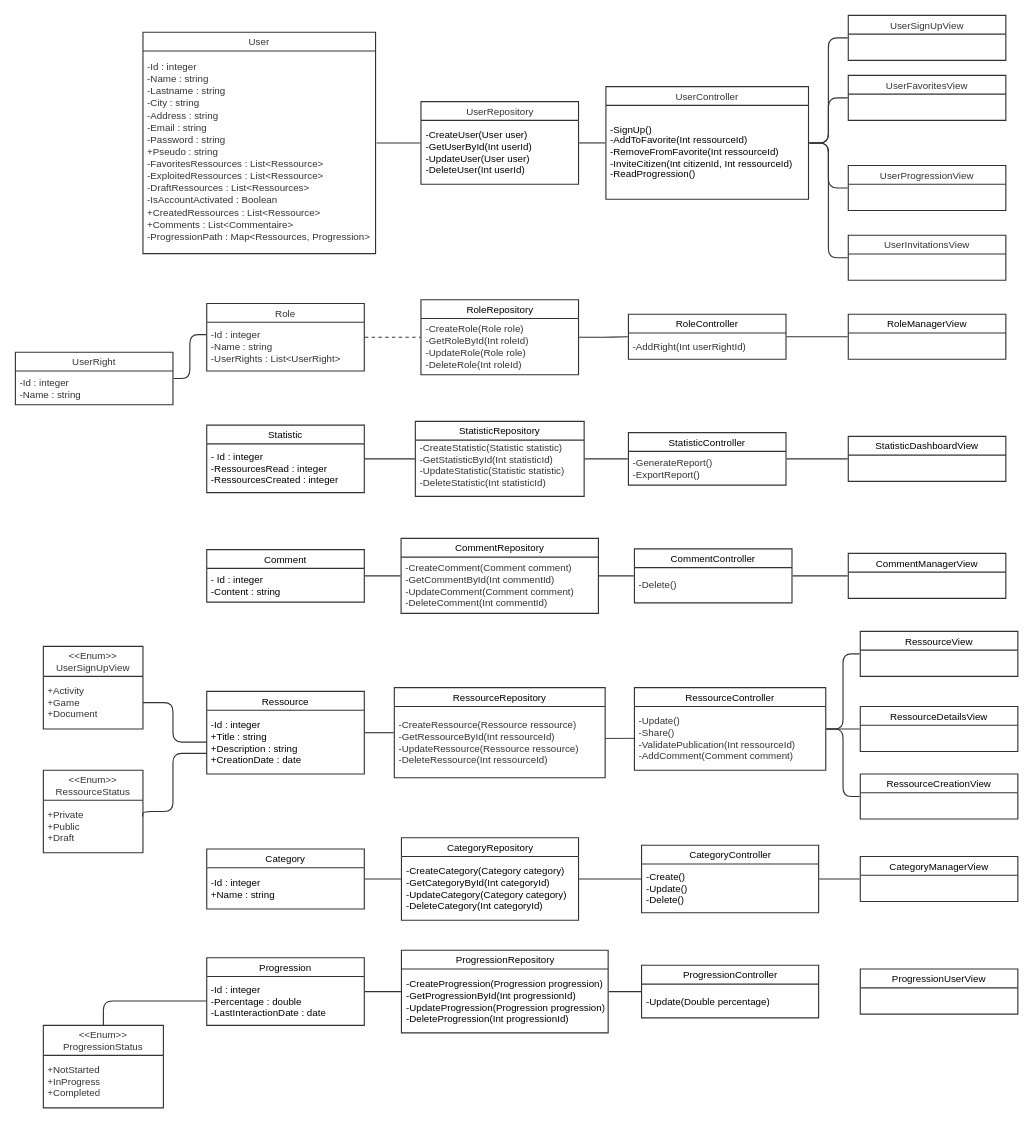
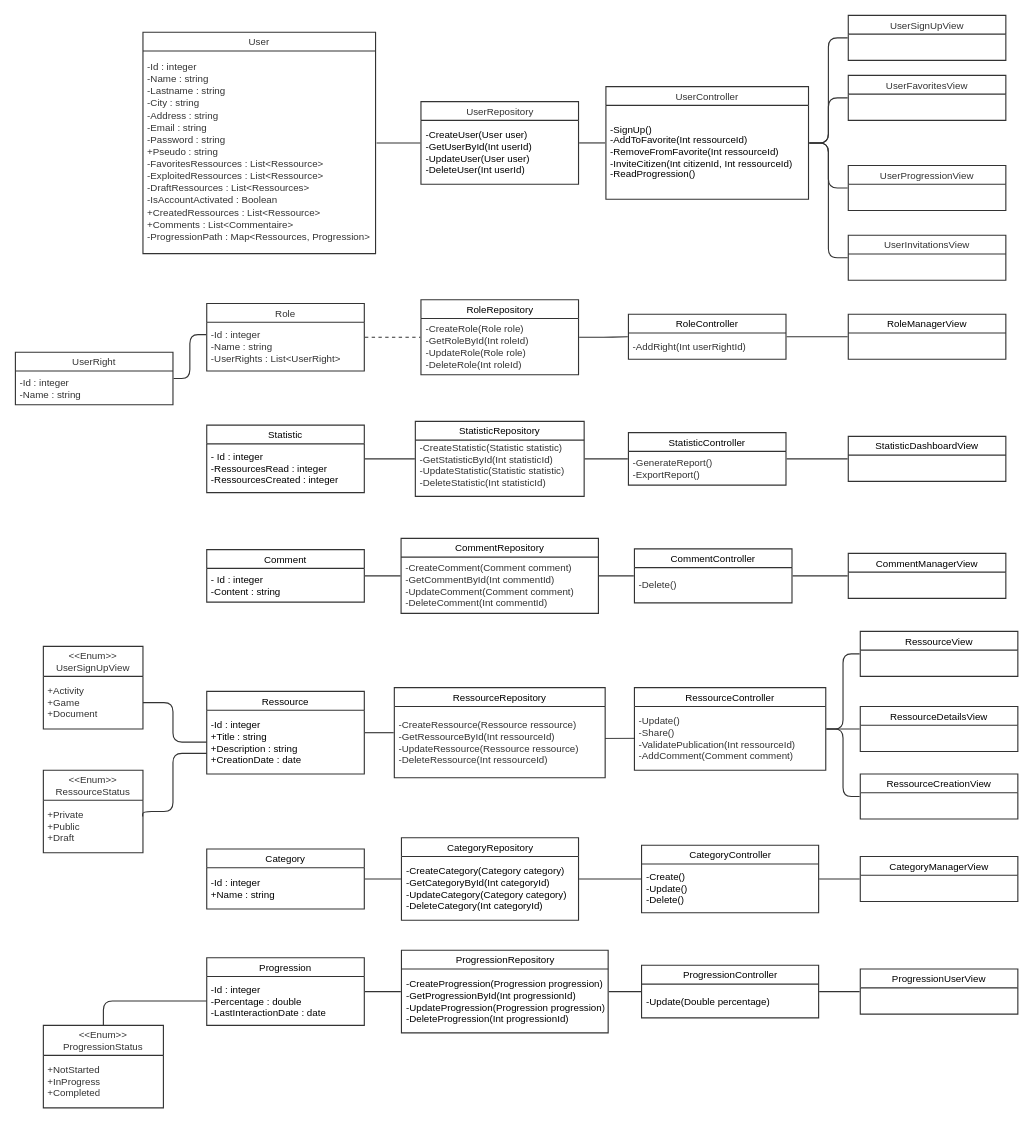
edge "ProgressionController" -- "ProgressionUserView": added
